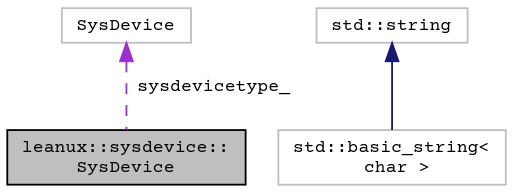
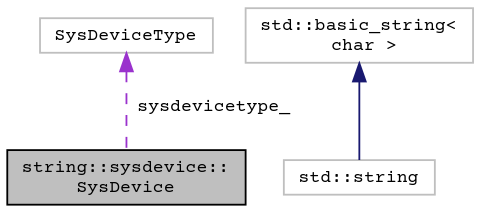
node "SysDevice": label "SysDevice" -> "SysDeviceType"
edge "std::basic_string< char >" -> "std::string": reversed
node "leanux::sysdevice:: SysDevice": label "leanux::sysdevice:: SysDevice" -> "string::sysdevice:: SysDevice"
